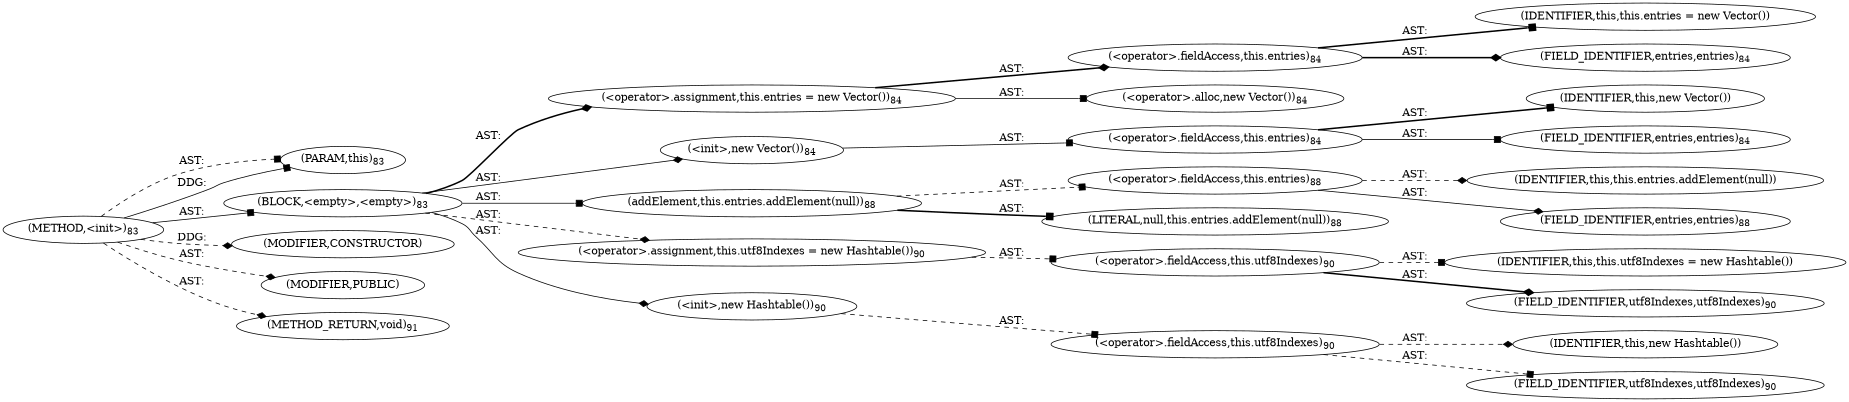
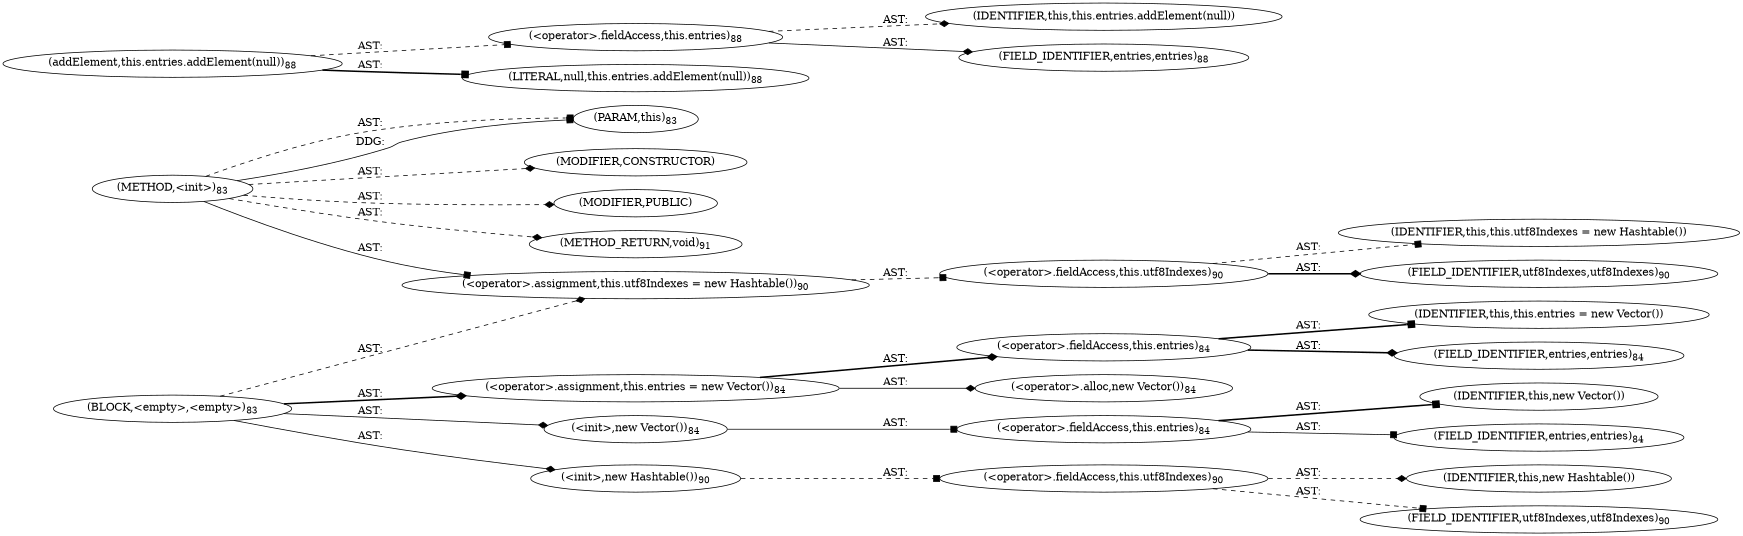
edge "(<operator>.assignment,this.entries = new Vector())" -> "(<operator>.alloc,new Vector())": arrowhead box -> diamond
edge "(BLOCK,<empty>,<empty>)" -> "(addElement,this.entries.addElement(null))": removed, label "AST:"
edge "(METHOD,<init>)" -> "(BLOCK,<empty>,<empty>)": now "(METHOD,<init>)" -> "(<operator>.assignment,this.utf8Indexes = new Hashtable())"
edge "(METHOD,<init>)" -> "(MODIFIER,CONSTRUCTOR)": label "DDG: " -> "AST: "
